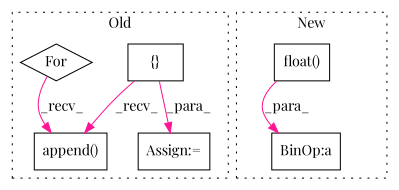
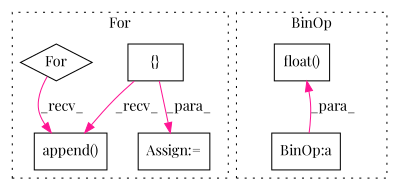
cluster "Old": label "Old" -> "For"
cluster "New": label "New" -> "BinOp"
edge "float()" -> "BinOp:a": reversed
